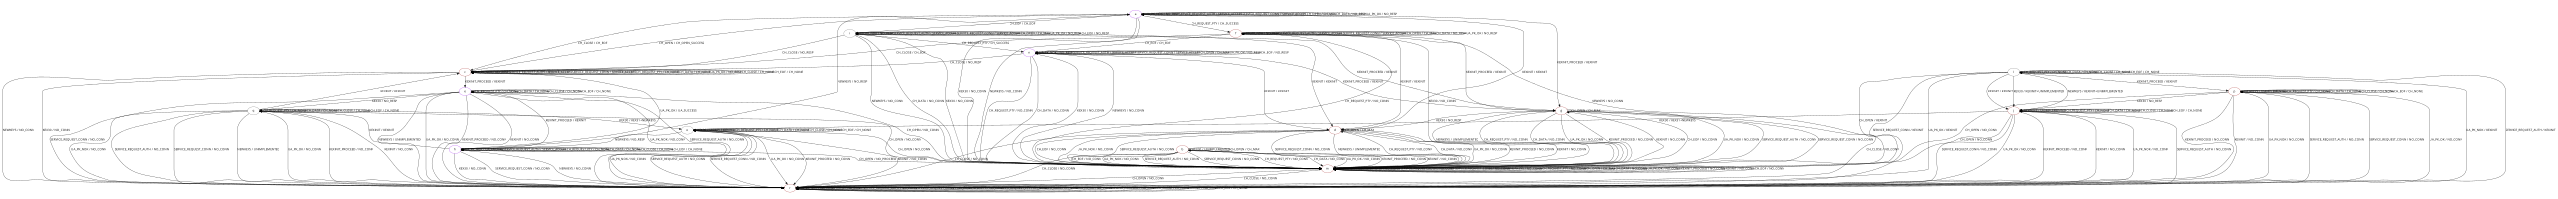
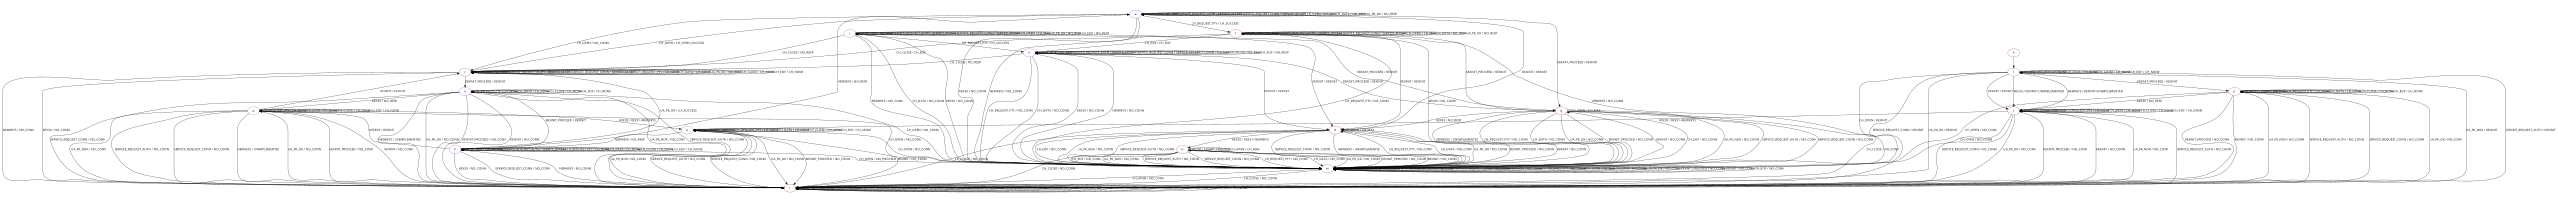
edge "a" -> "i": removed, label "CH_EOF / CH_EOF"
edge "a" -> "c": label "CH_CLOSE / CH_EOF" -> "CH_OPEN / NO_CONN"
node "k": added
edge "d" -> "b": added, label "KEX30 / KEX31+NEWKEYS"
